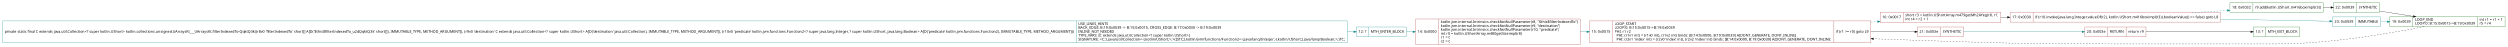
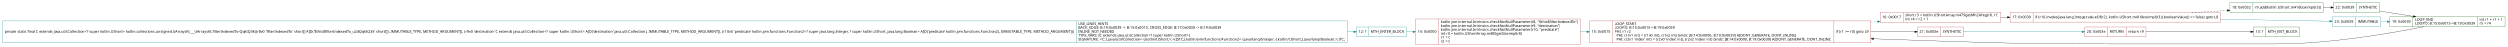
edge "17: 0x0030" -> "18: 0x0032": color teal -> black
edge "19: 0x0039" -> "15: 0x0015": style dashed -> solid
